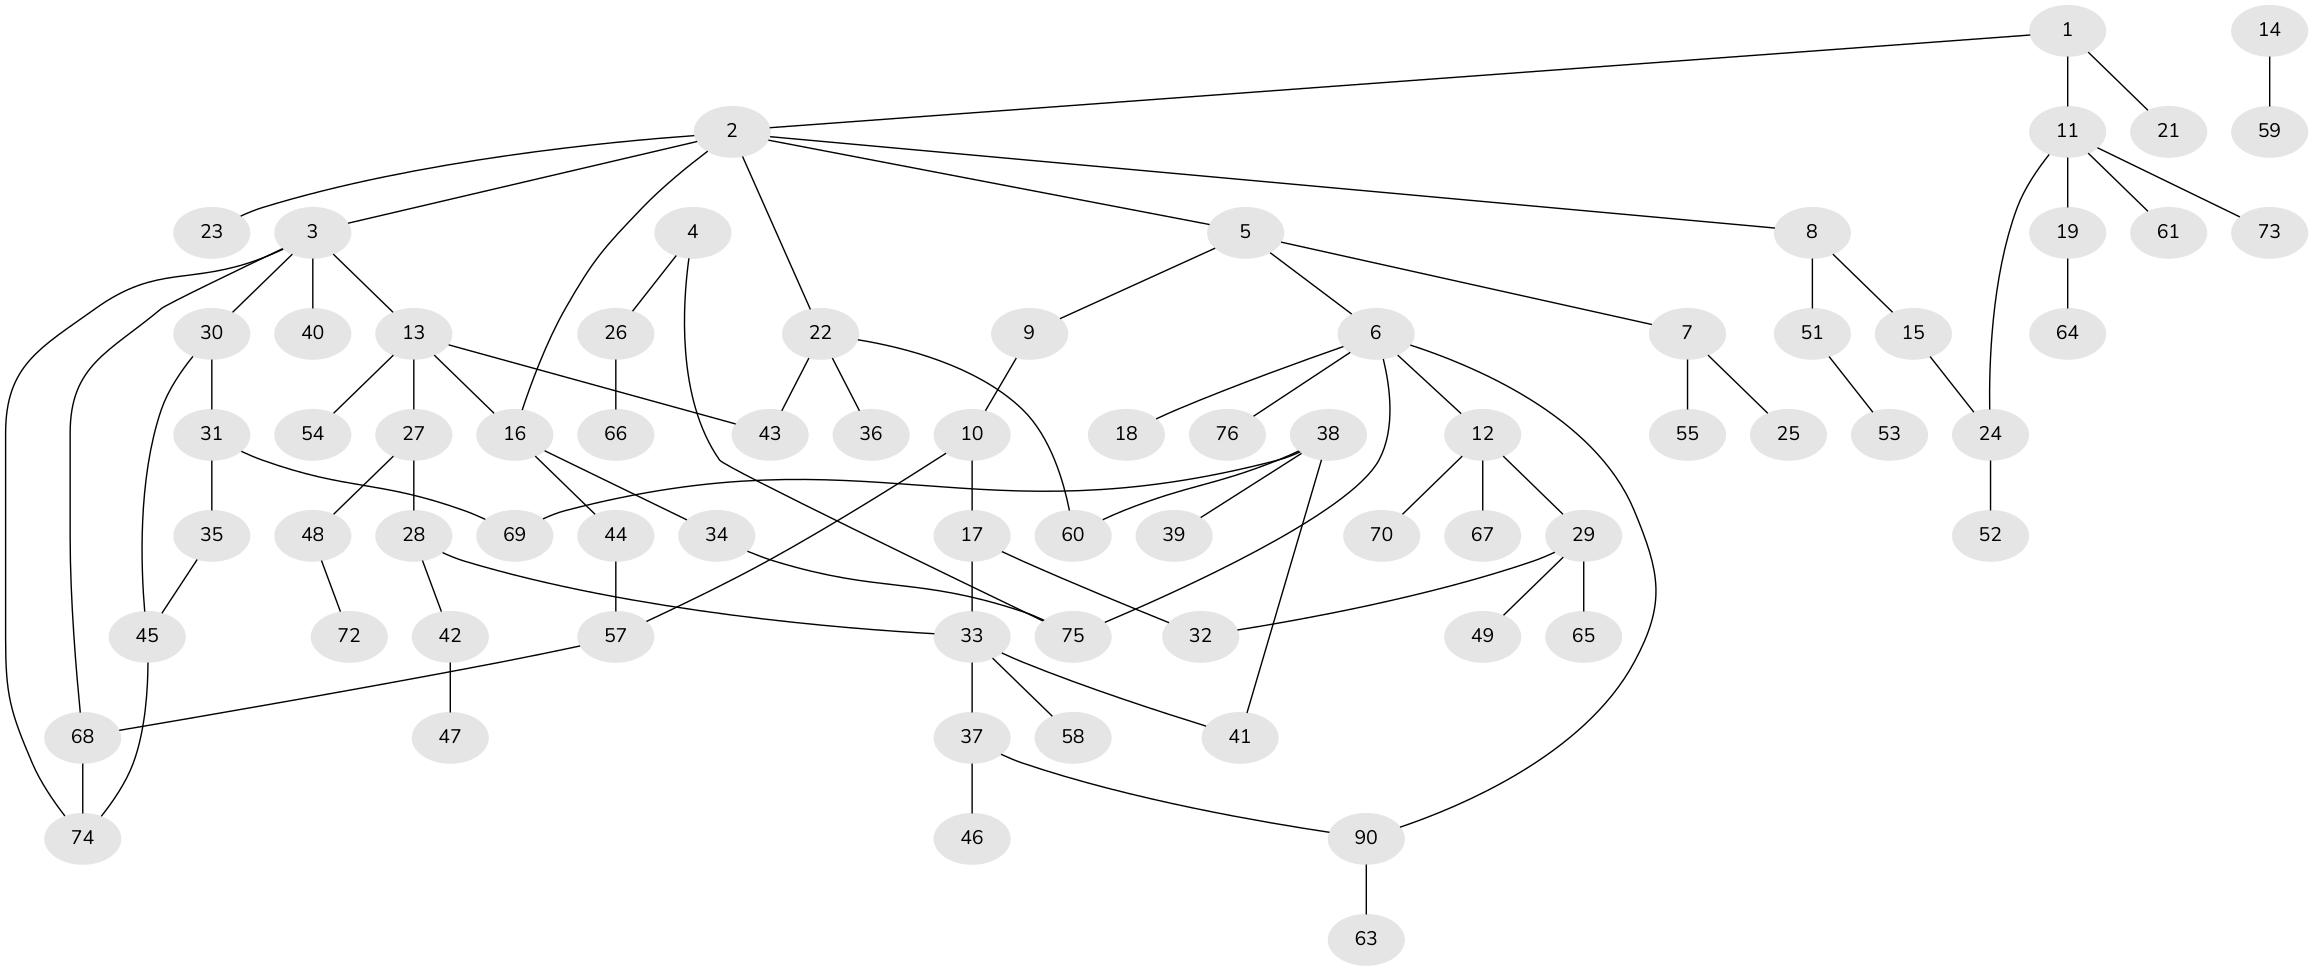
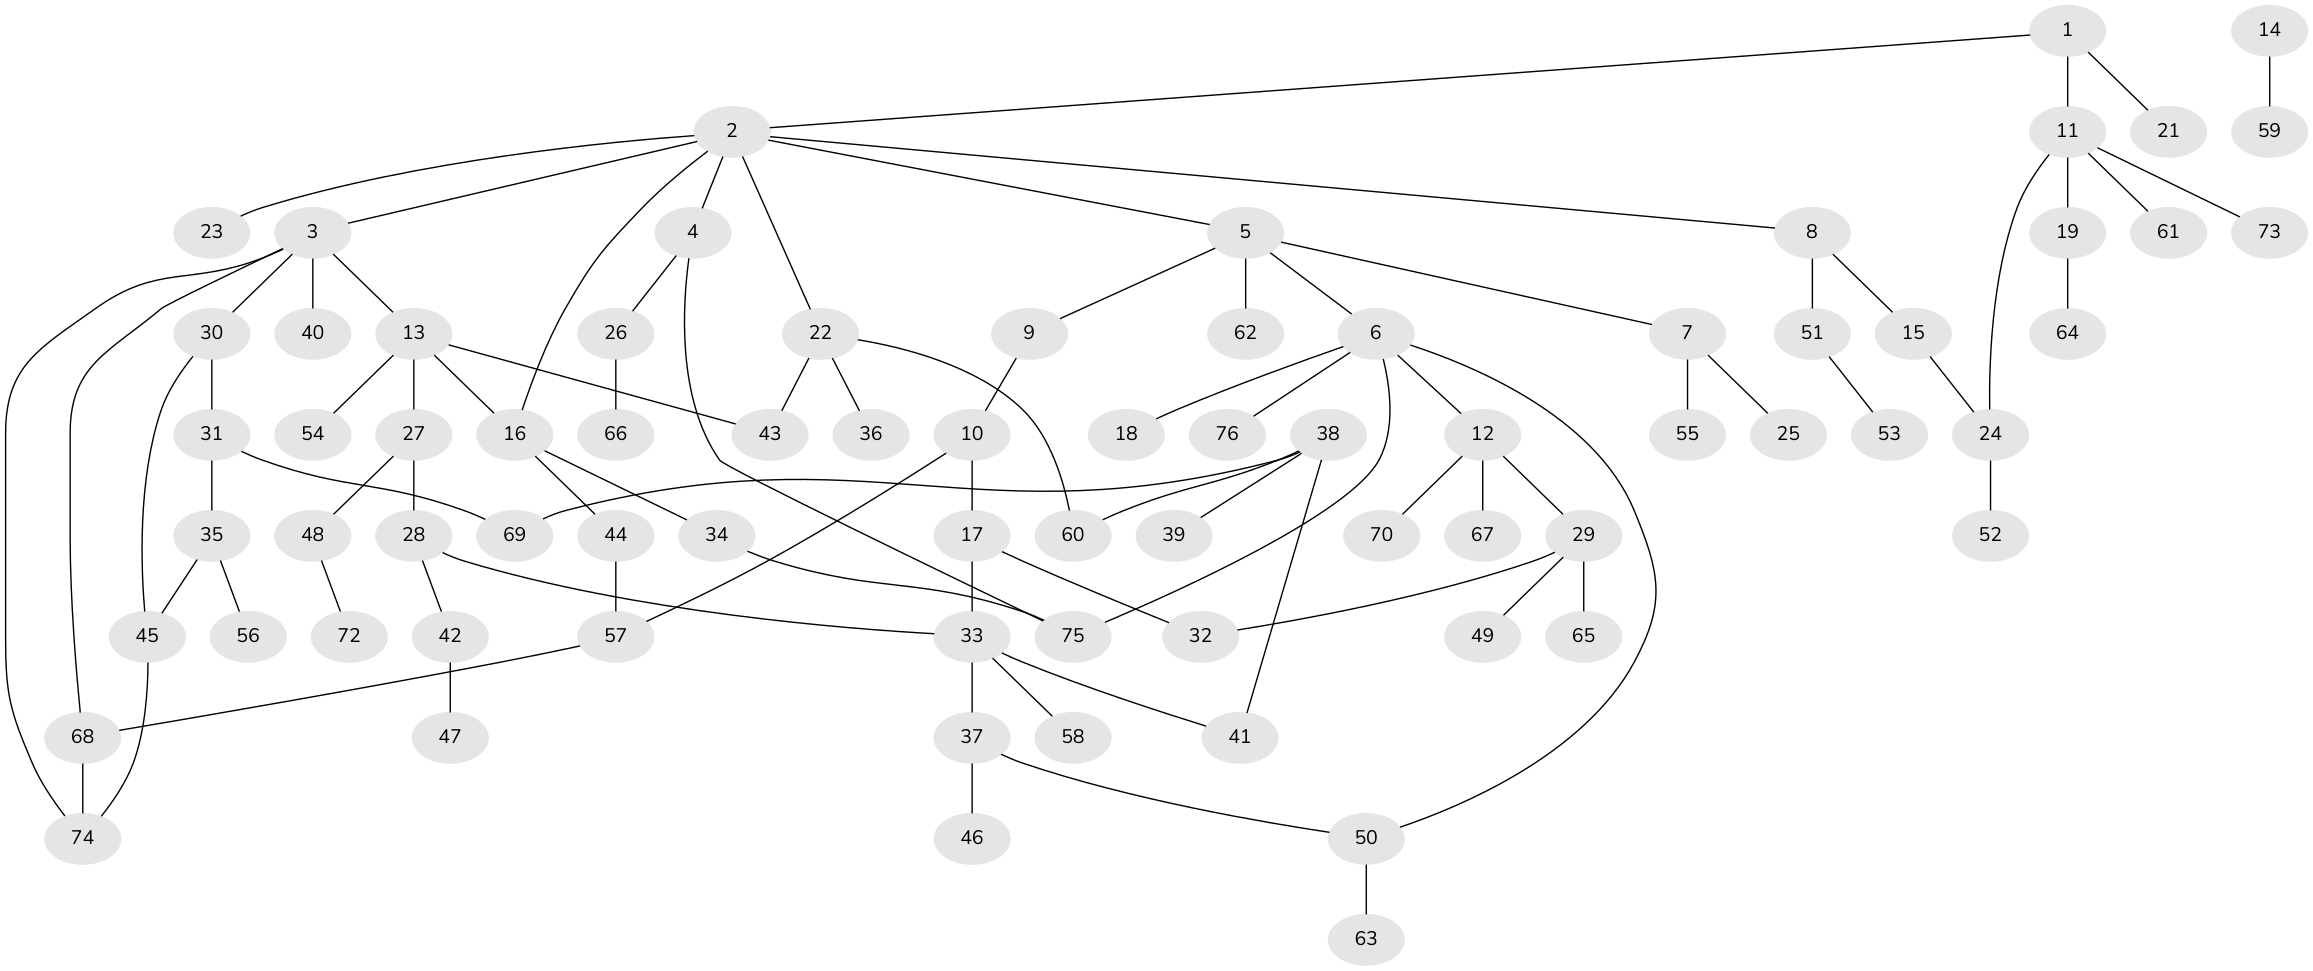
edge "2" -- "4": added
node "62": added
node "56": added
node "90": label "90" -> "50"
